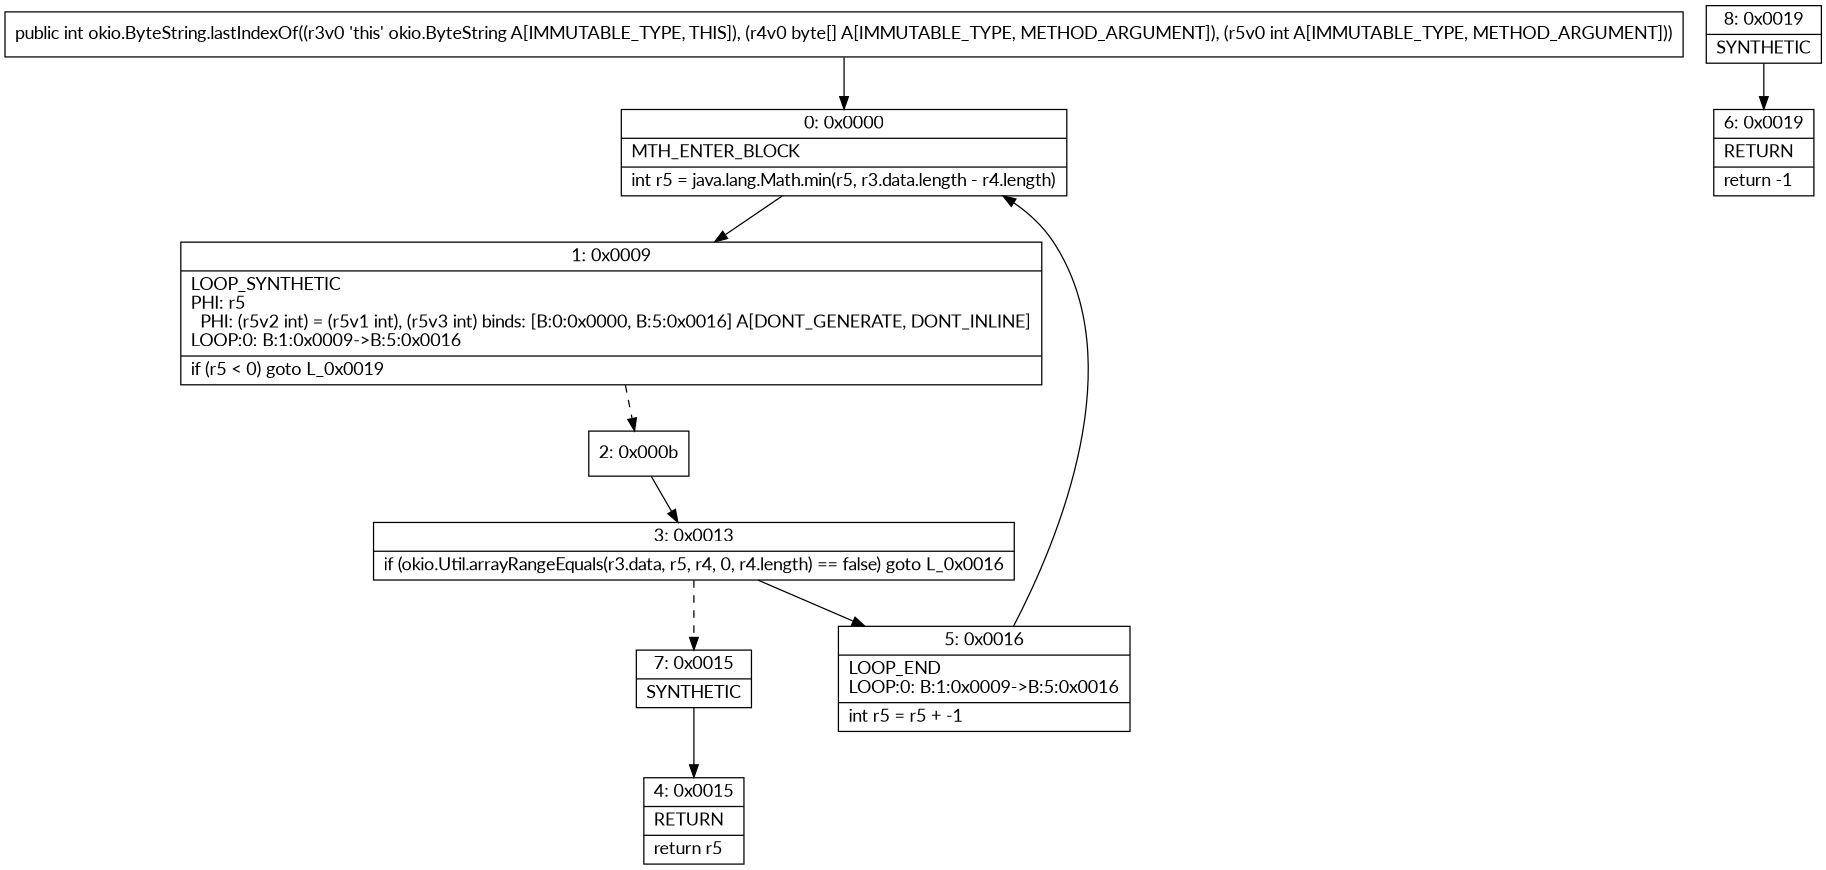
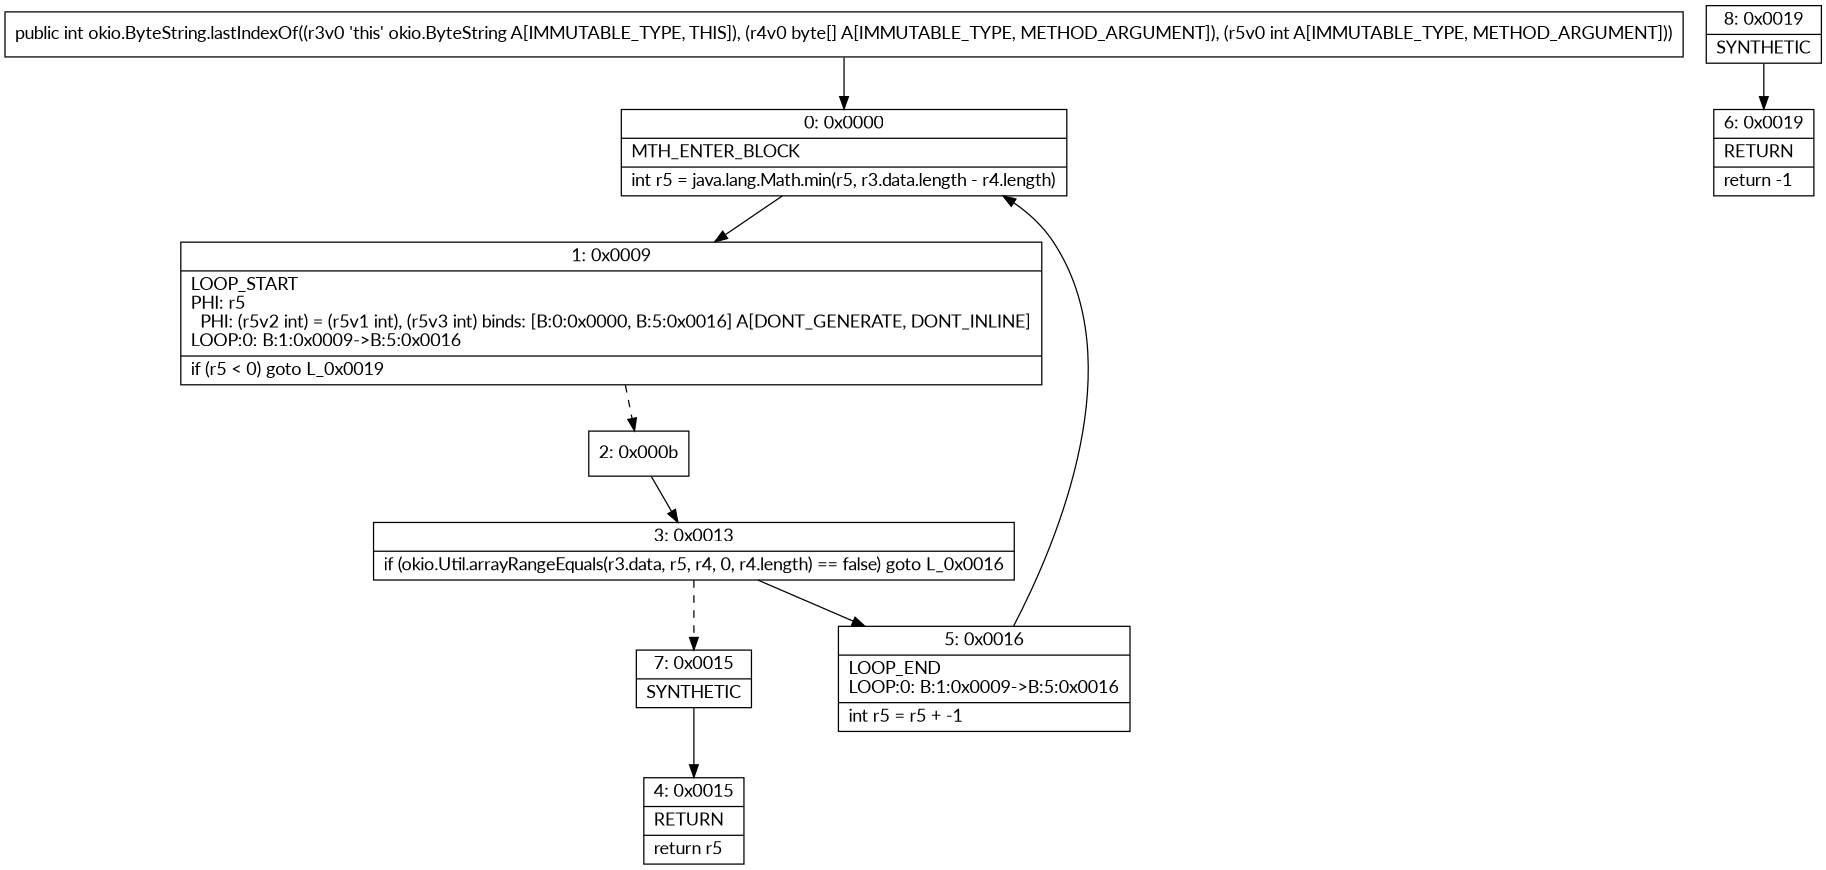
node "1: 0x0009": text "LOOP_SYNTHETIC" -> "LOOP_START"
